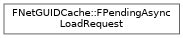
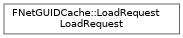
node "FNetGUIDCache::FPendingAsync LoadRequest": label "FNetGUIDCache::FPendingAsync LoadRequest" -> "FNetGUIDCache::LoadRequest LoadRequest"
